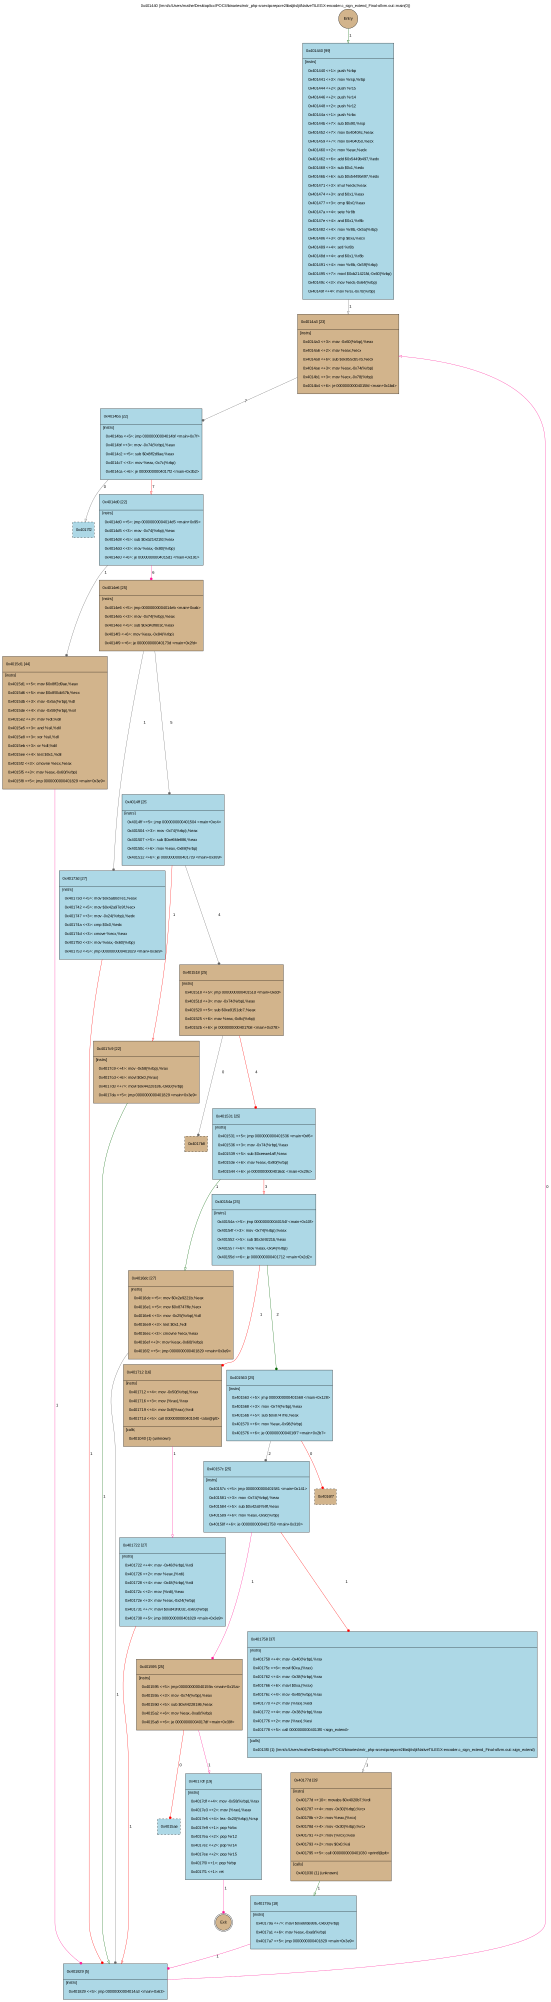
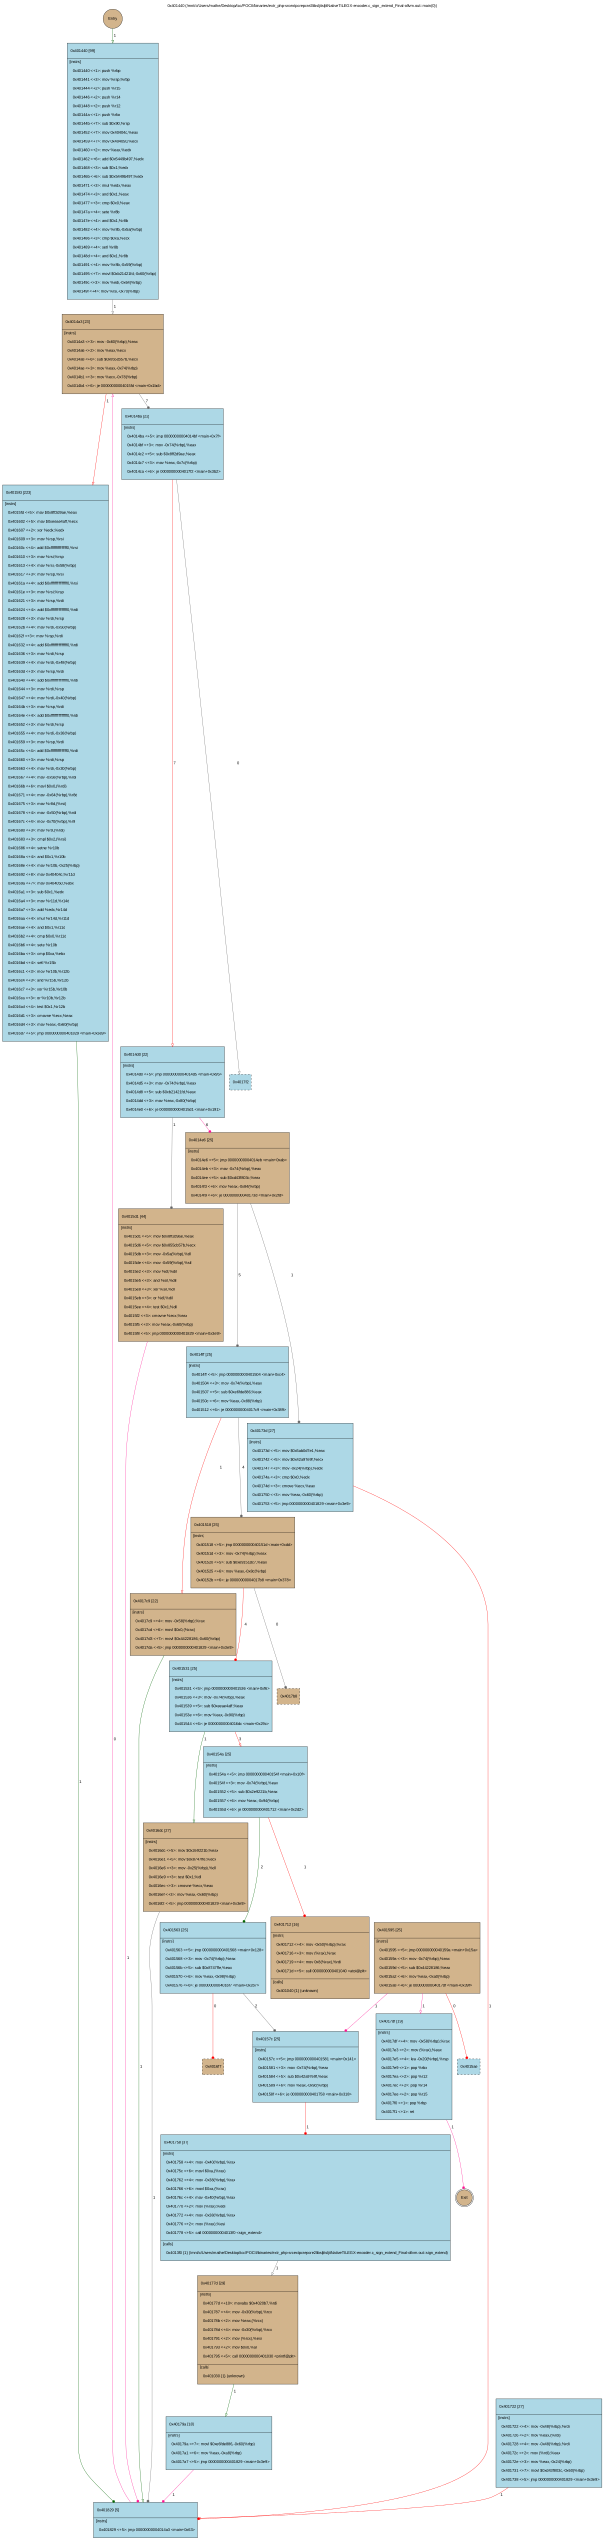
node "0x4015fd [223]": added
edge "0x401712 [16]" -> "0x401722 [27]": removed, label "1"
edge "0x40157c [25]" -> "0x401595 [25]": reversed
